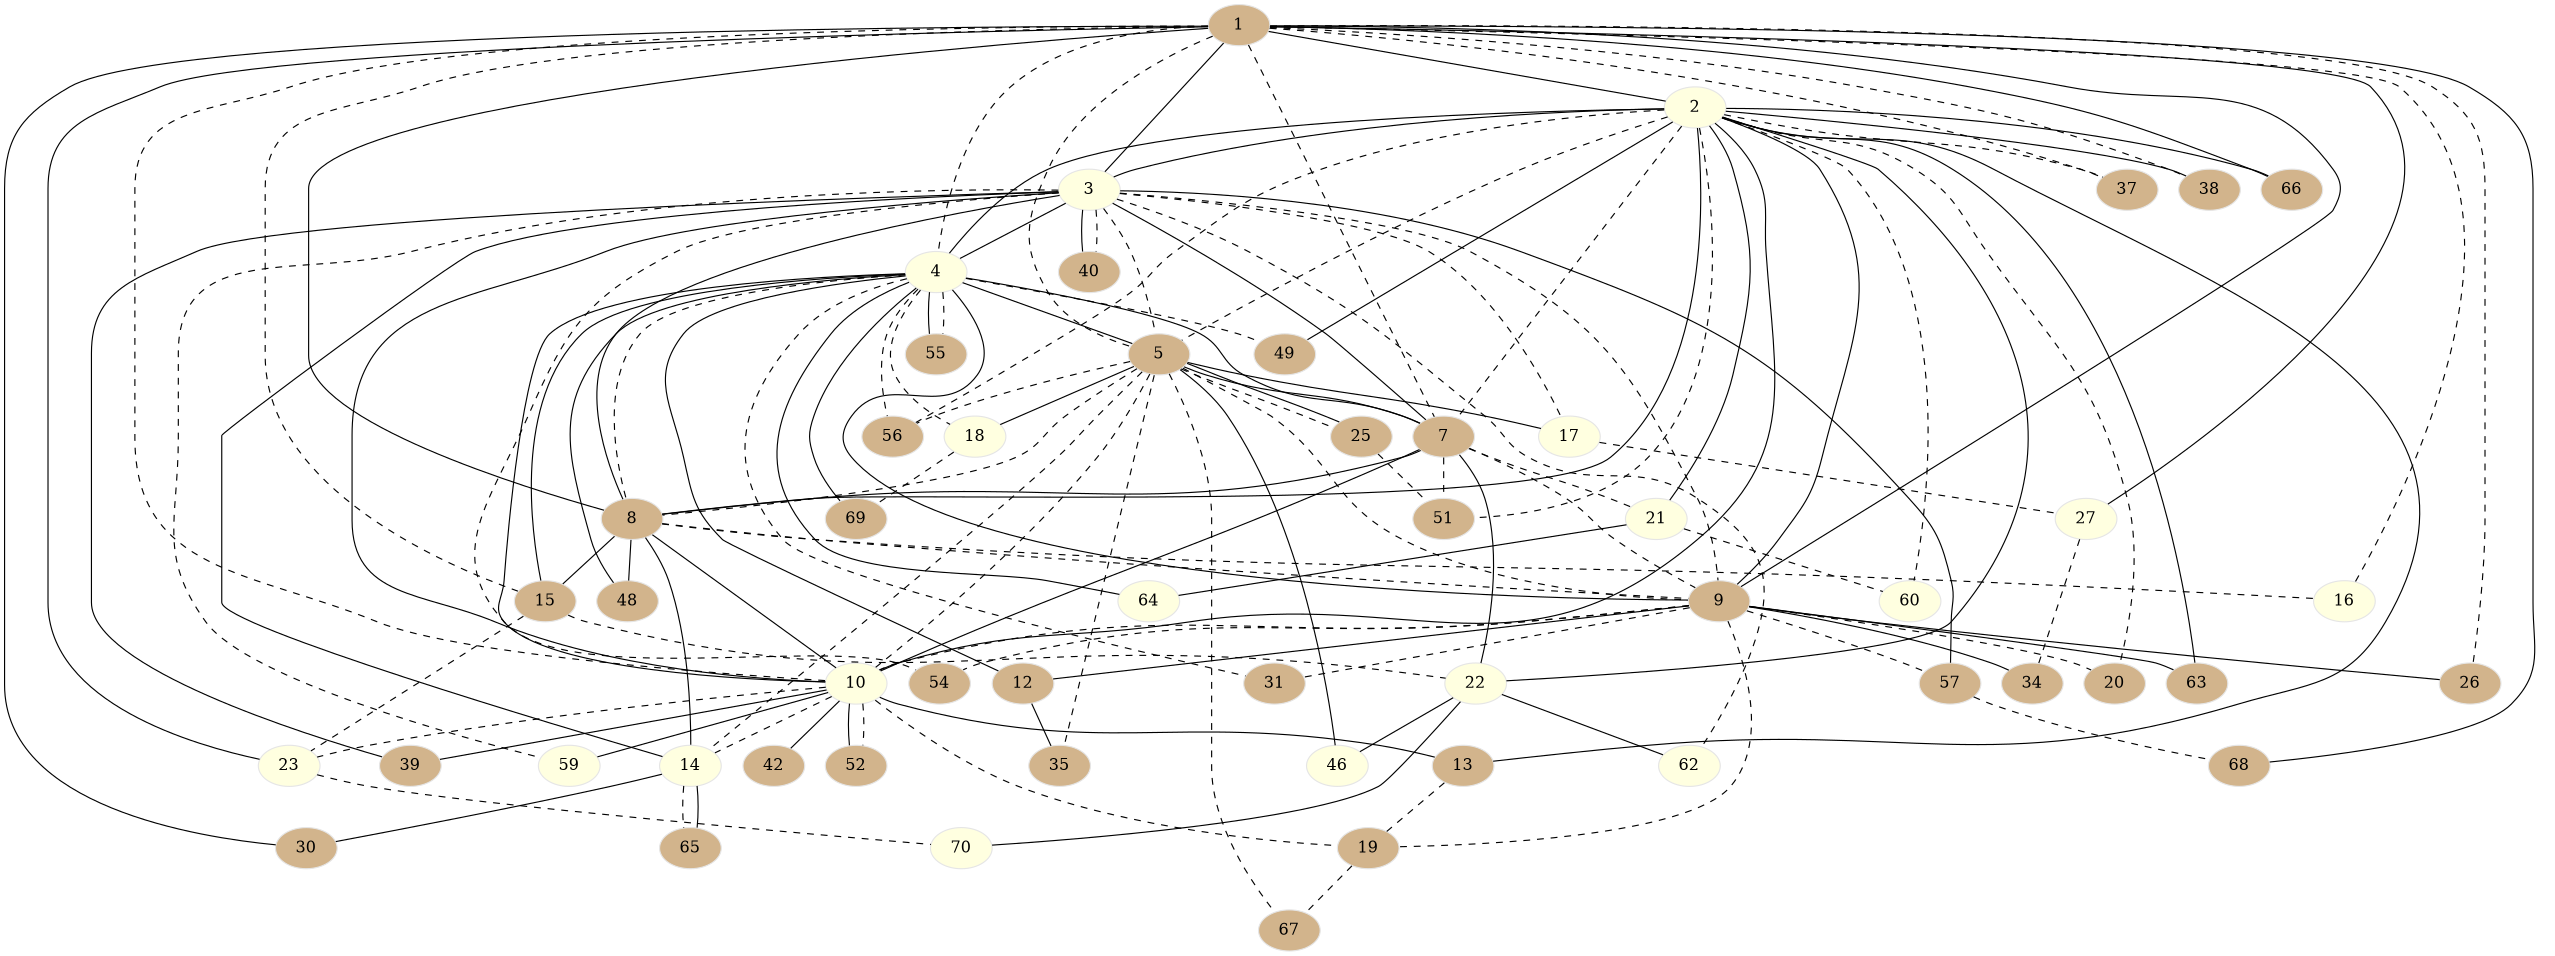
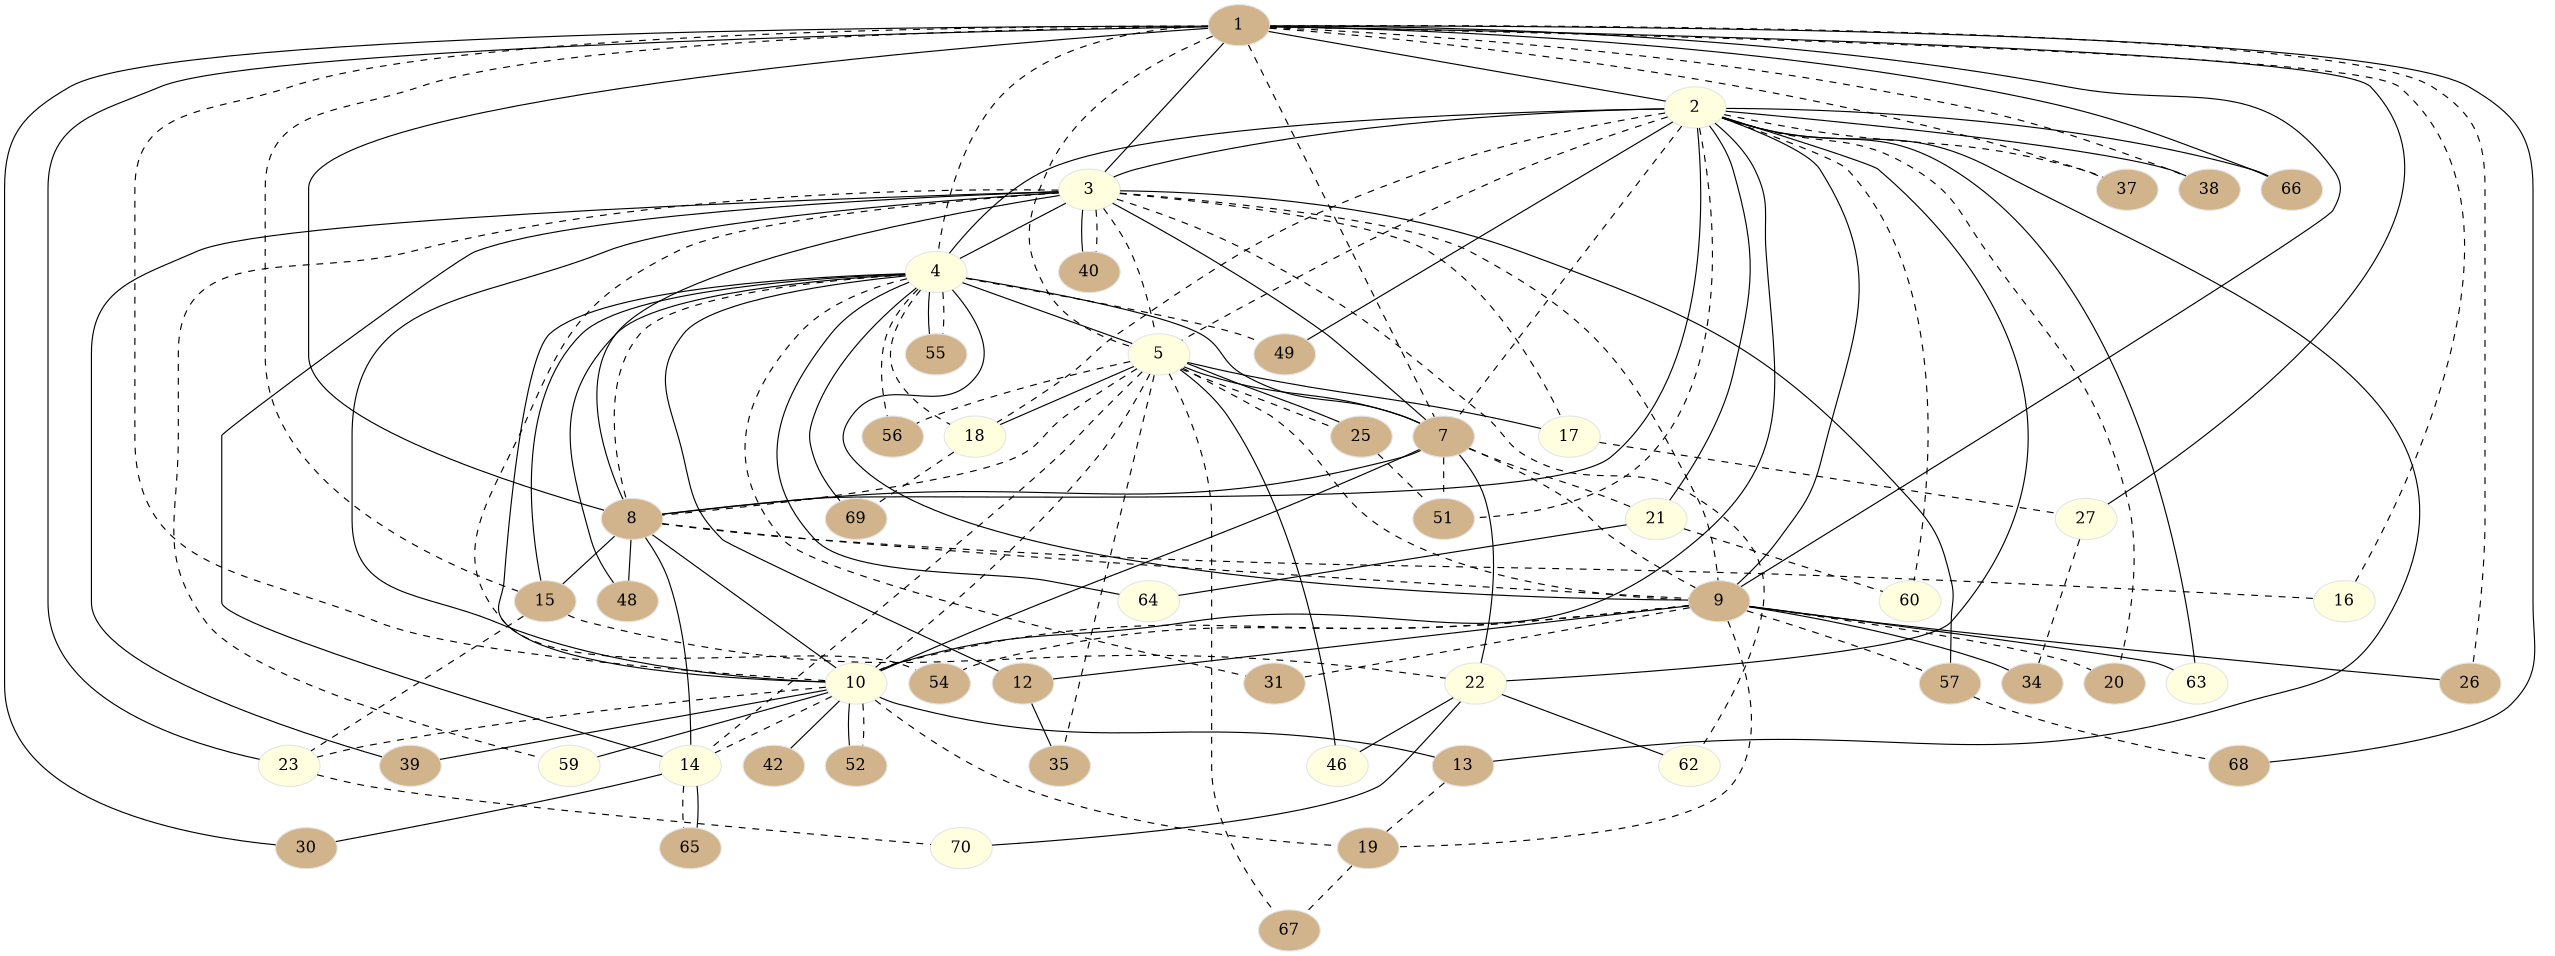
edge "2" -- "56": now "2" -- "18"
node "5": fillcolor tan -> lightyellow
node "63": fillcolor tan -> lightyellow
